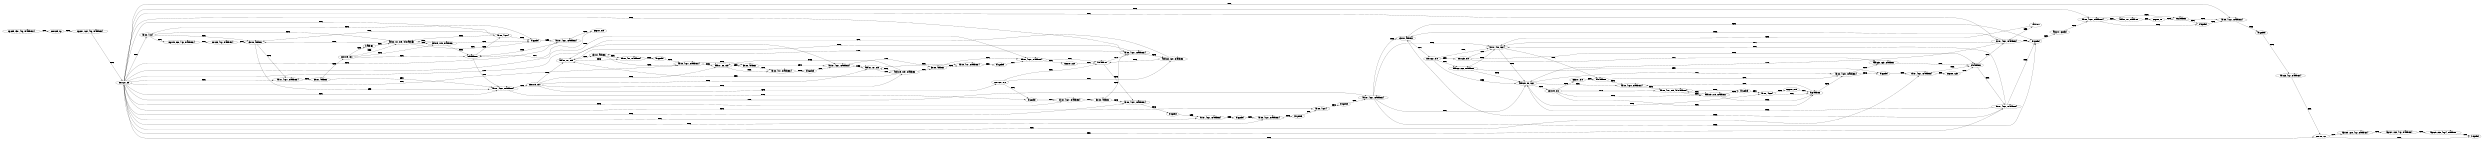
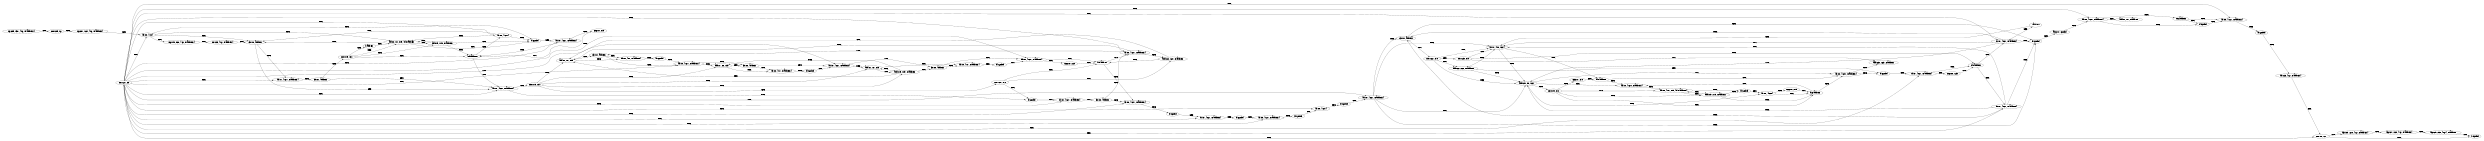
node "cmp x0 , x1": removed
edge "stp x21 , x22 , [ sp , # address ]" -> "mov x21 , x0": now "stp x21 , x22 , [ sp , # address ]" -> "ldr x0 , [ x0 ]"
edge "add x23 , x23 , # address" -> "b.lo address": removed, label "DFG"
